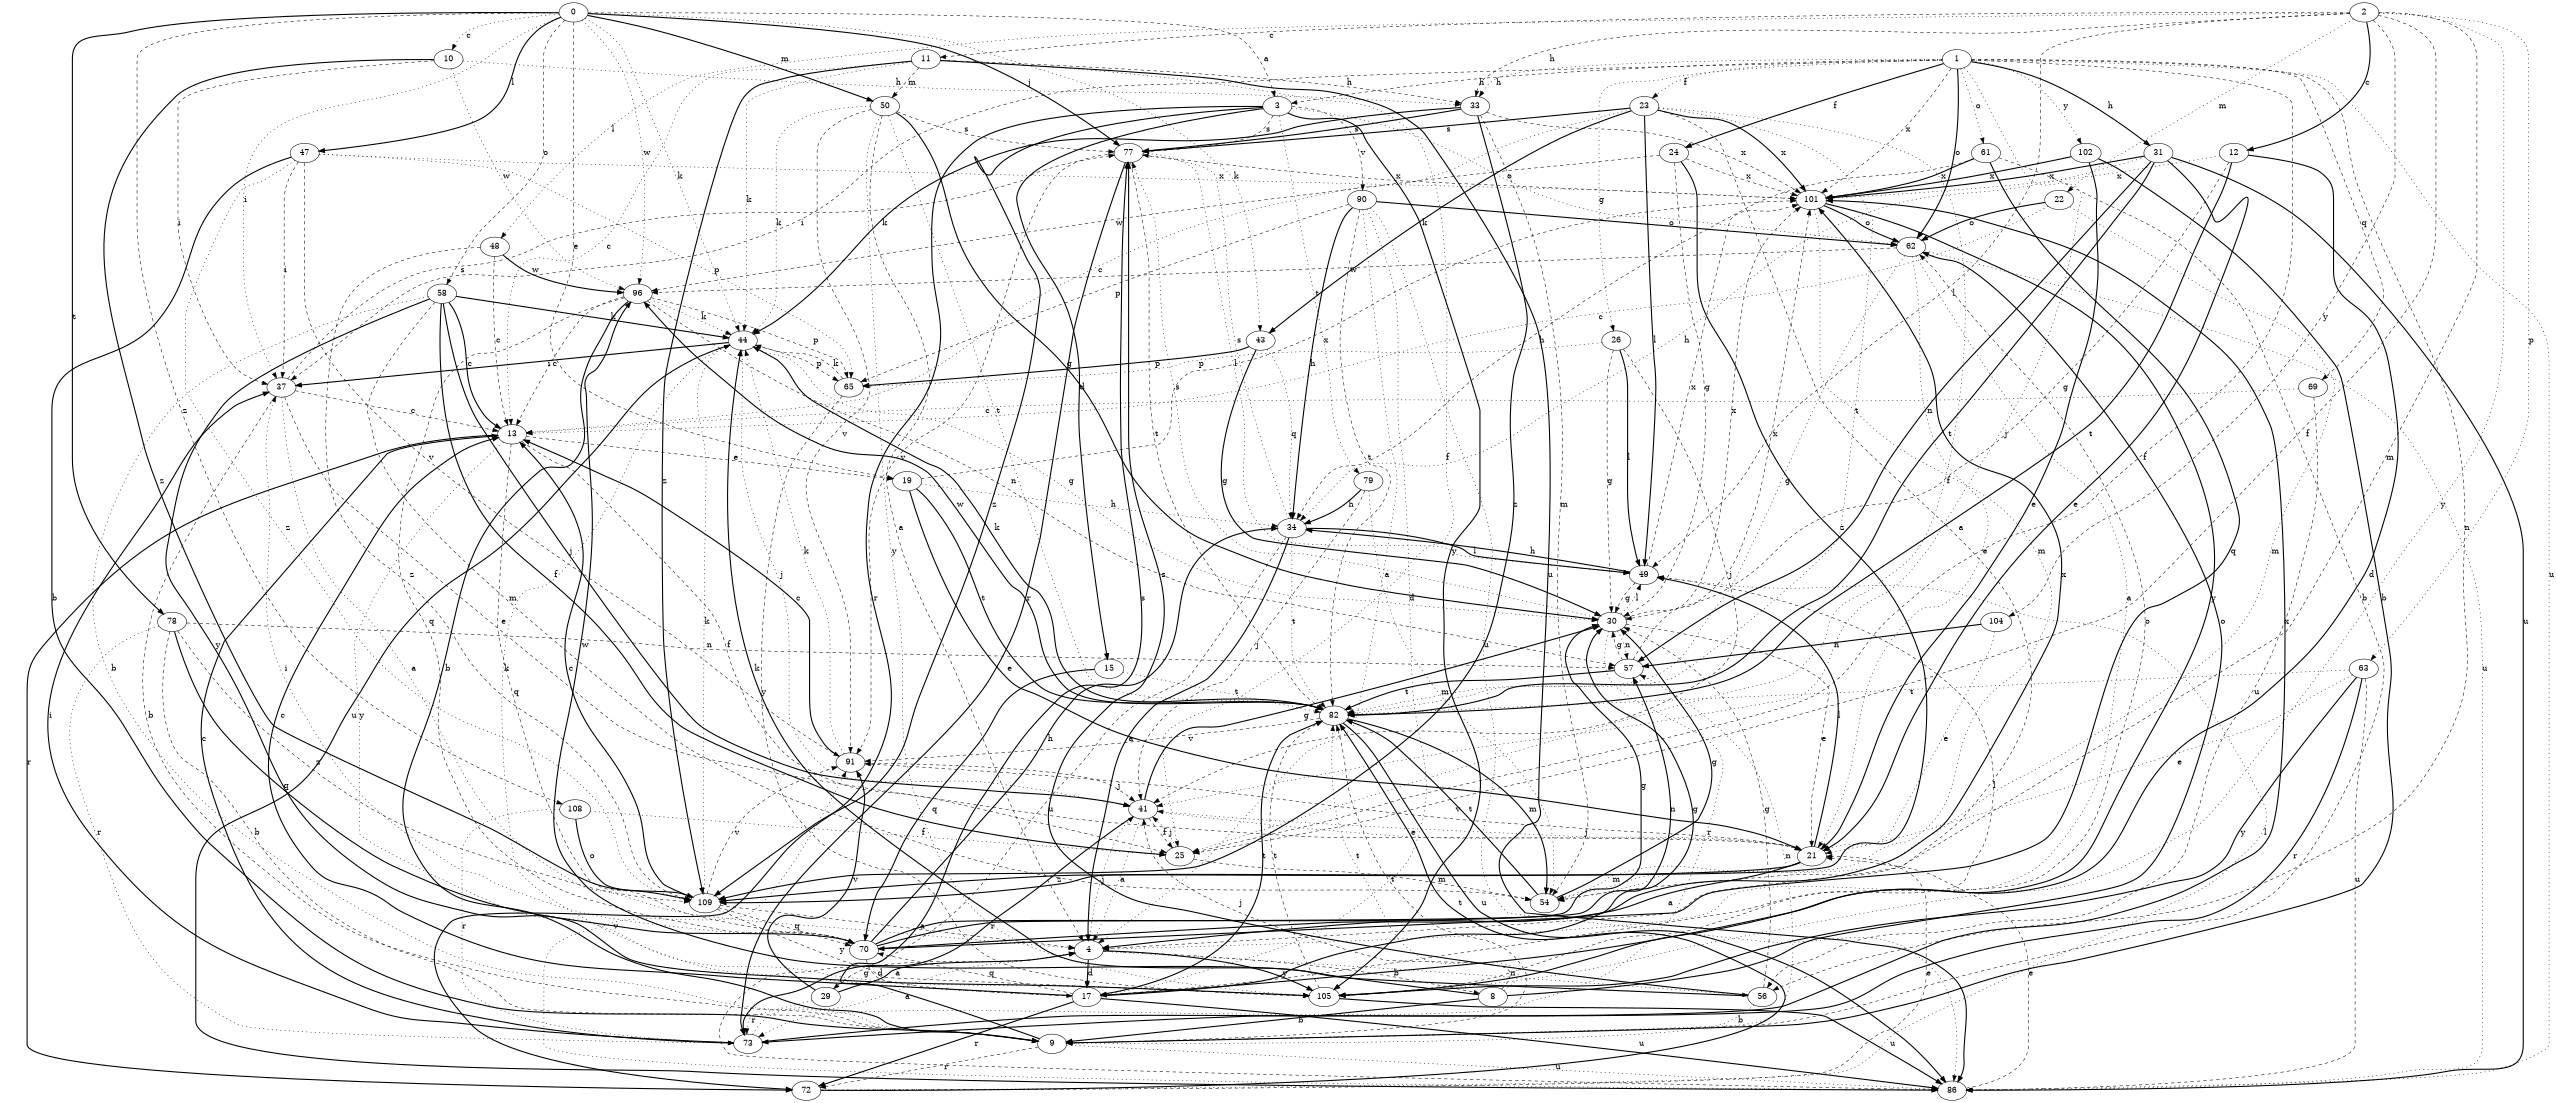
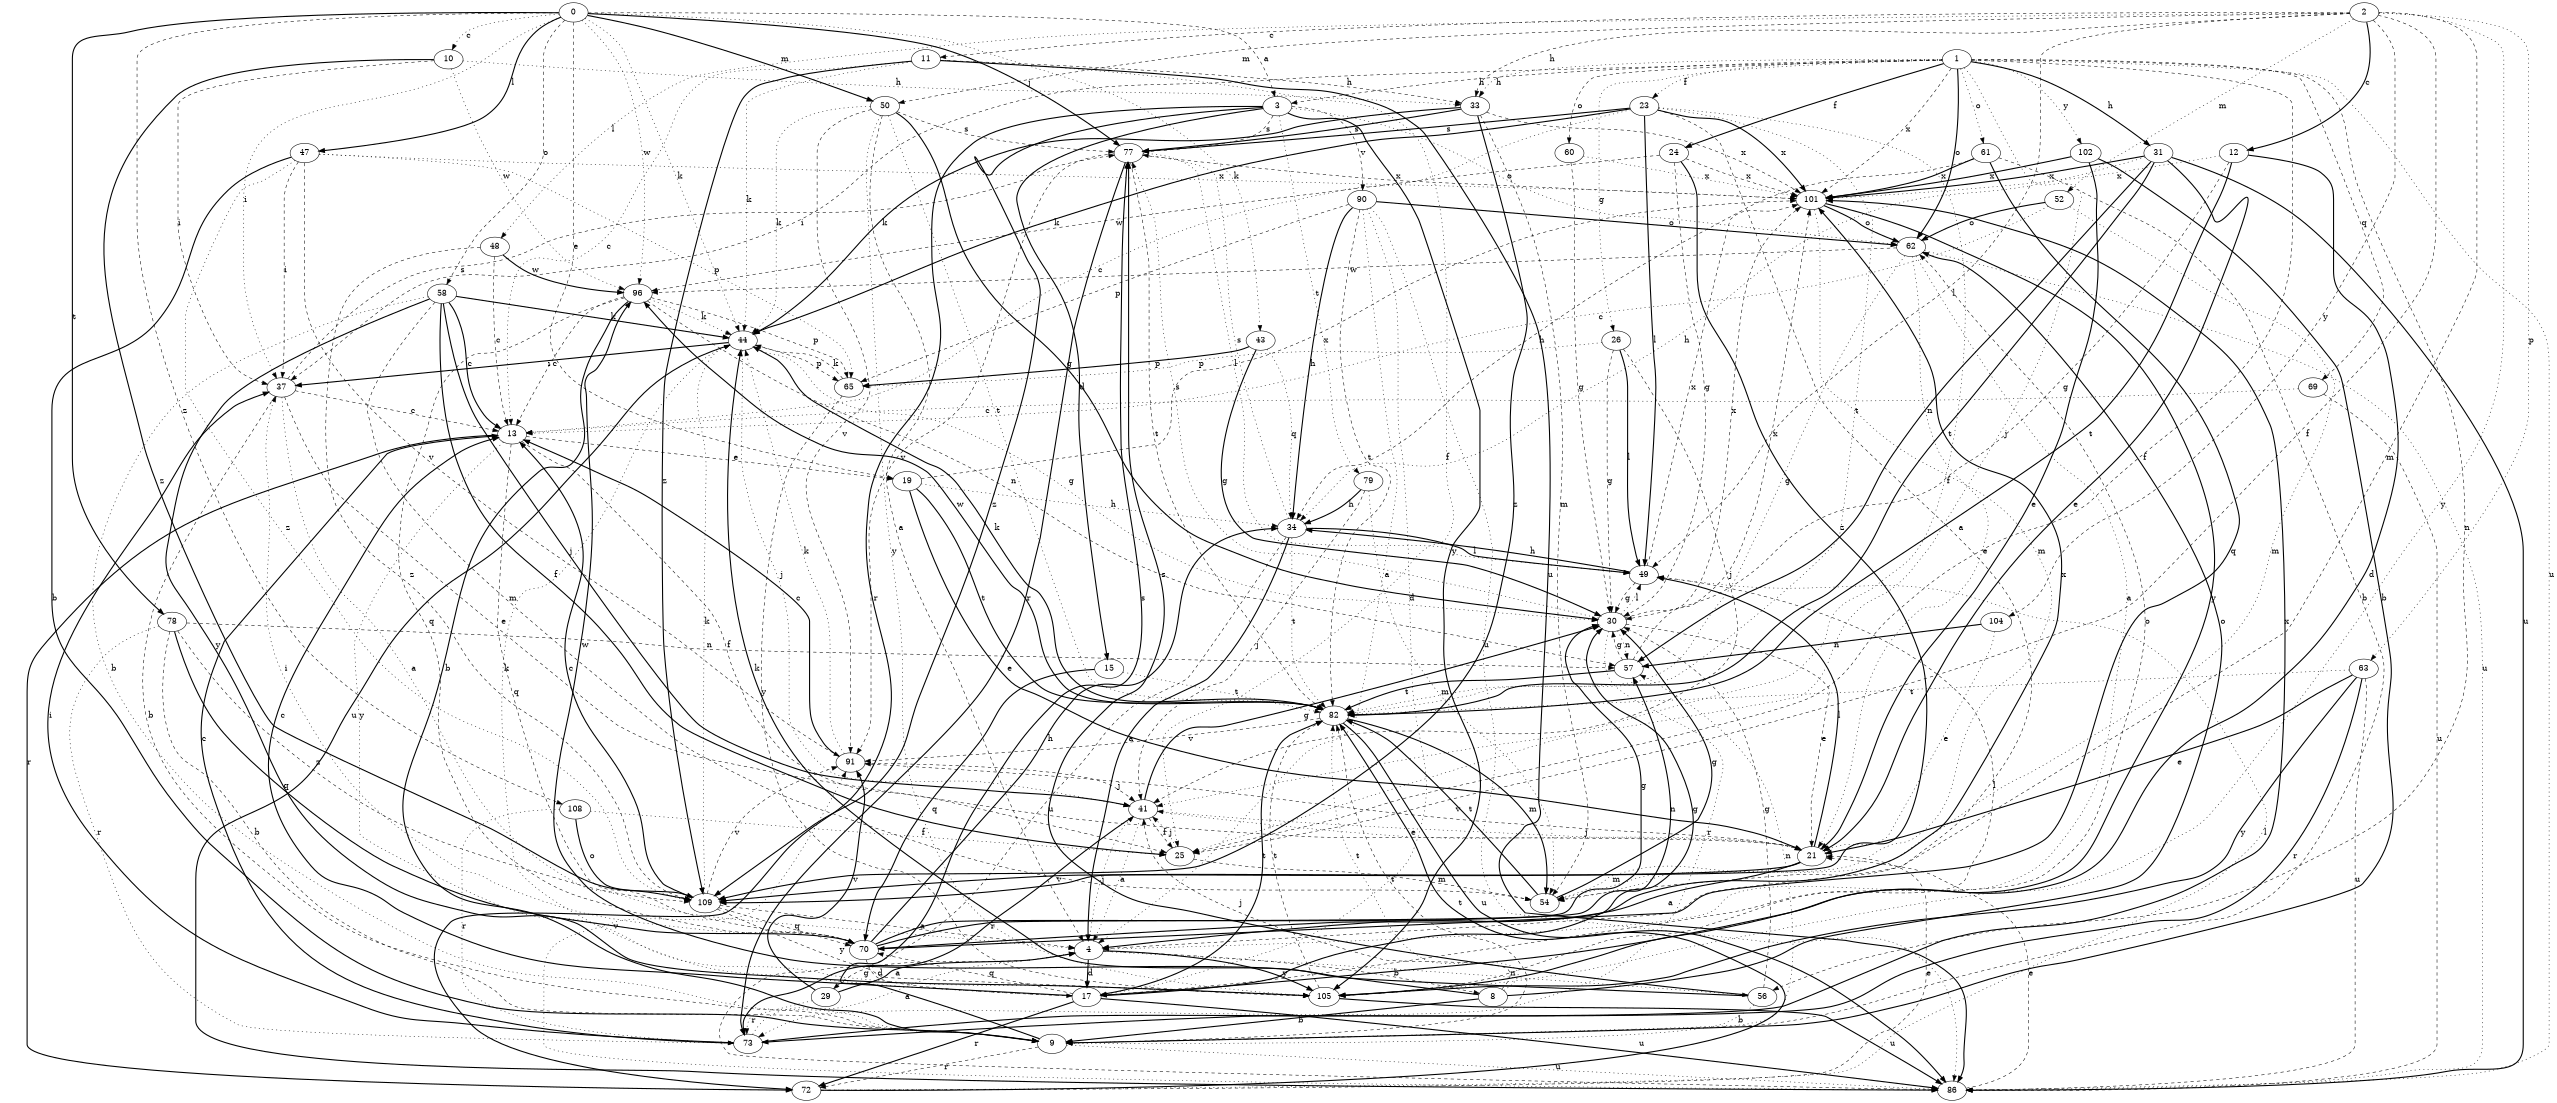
edge "11" -> "50": now "2" -> "50"
node "60": added
edge "23" -> "43": now "23" -> "44"
node "22": label "22" -> "52"
edge "63" -> "21": style dotted -> bold
edge "69" -> "56": now "69" -> "86"
edge "21" -> "109": label "z" -> "v"
